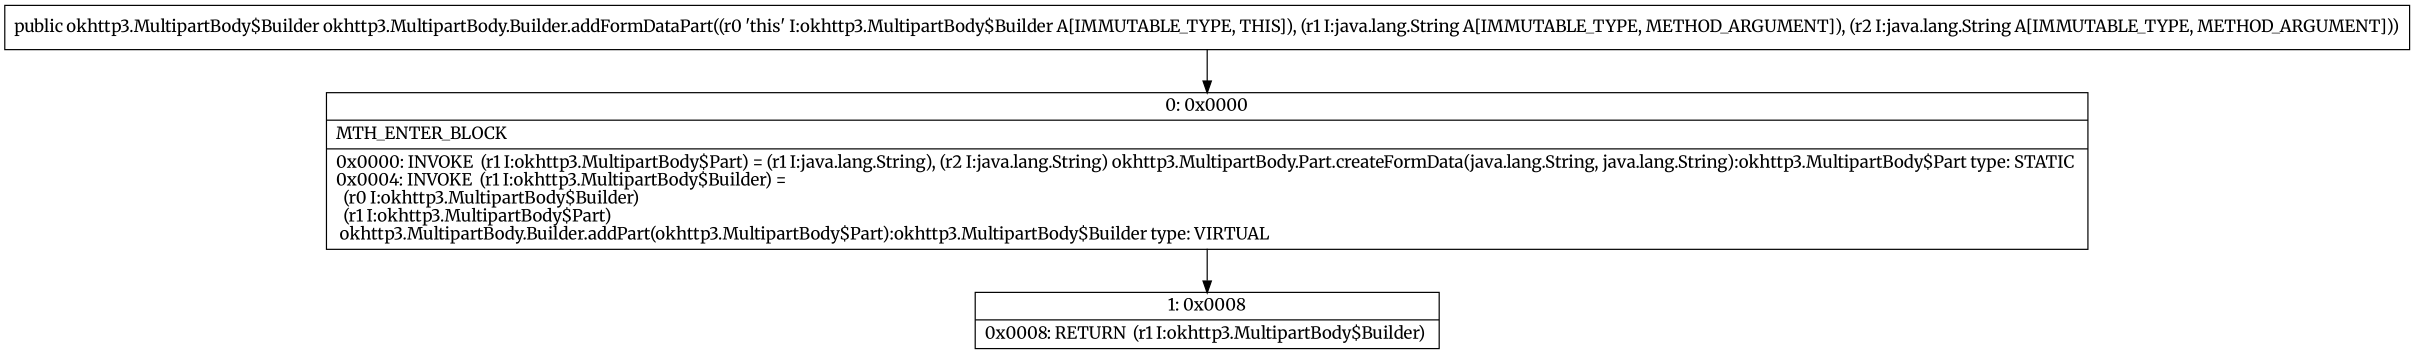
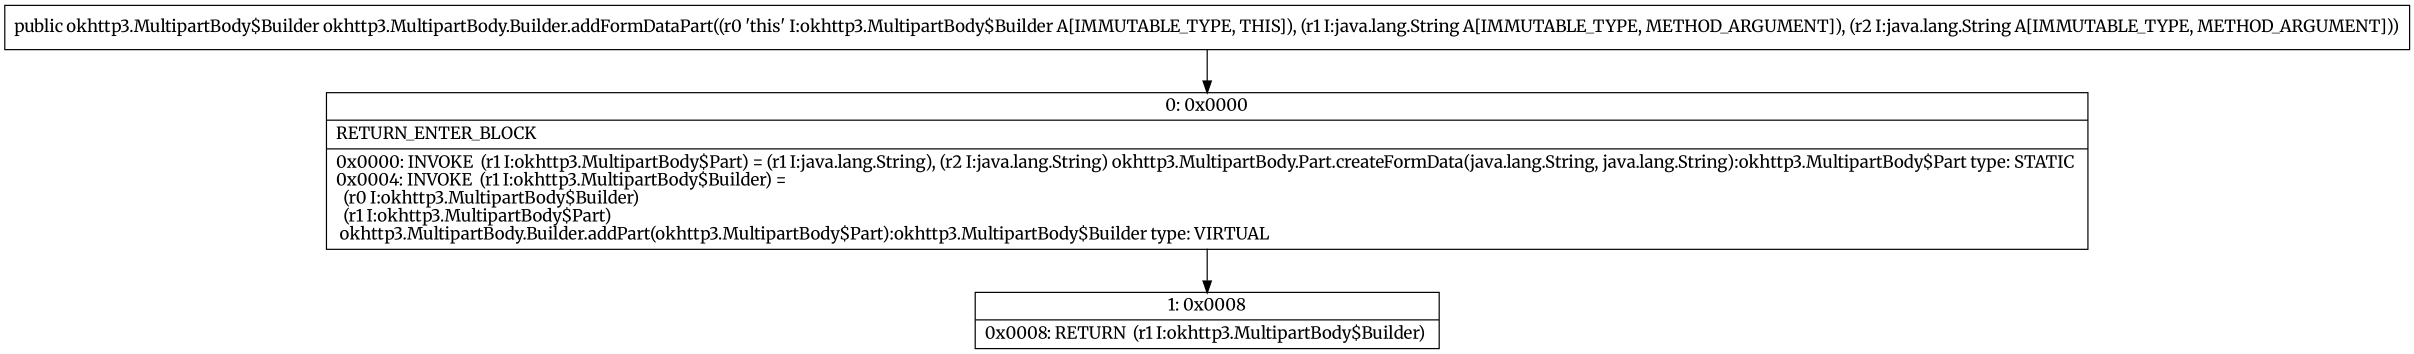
node "0: 0x0000": text "MTH_ENTER_BLOCK" -> "RETURN_ENTER_BLOCK"
